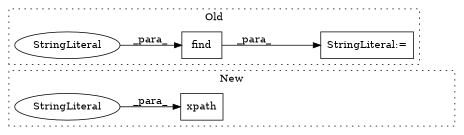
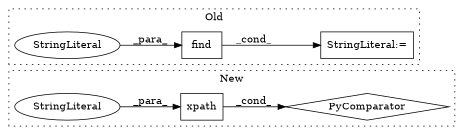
edge "find" -> "StringLiteral:=": label "_para_" -> "_cond_"
node "PyComparator": added
